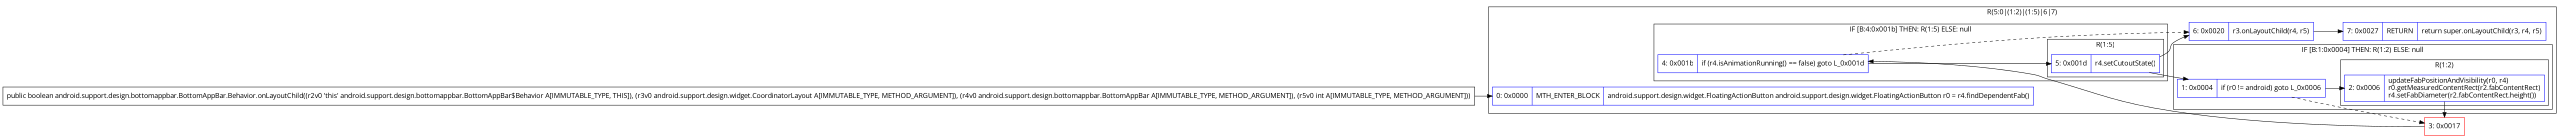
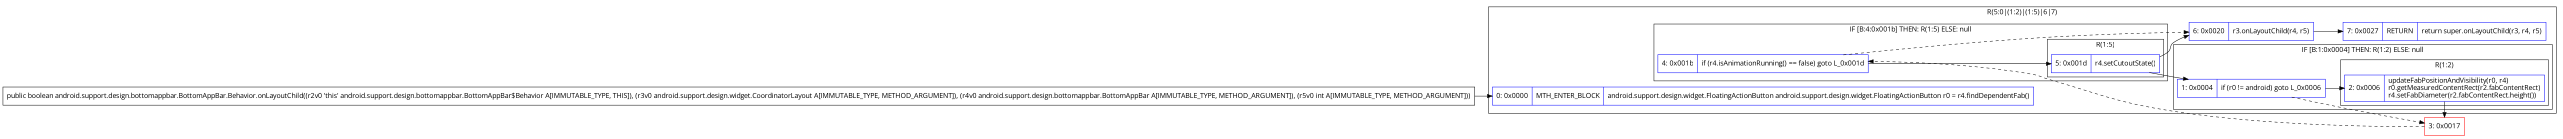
edge "3: 0x0017" -> "4: 0x001b": style solid -> dashed
